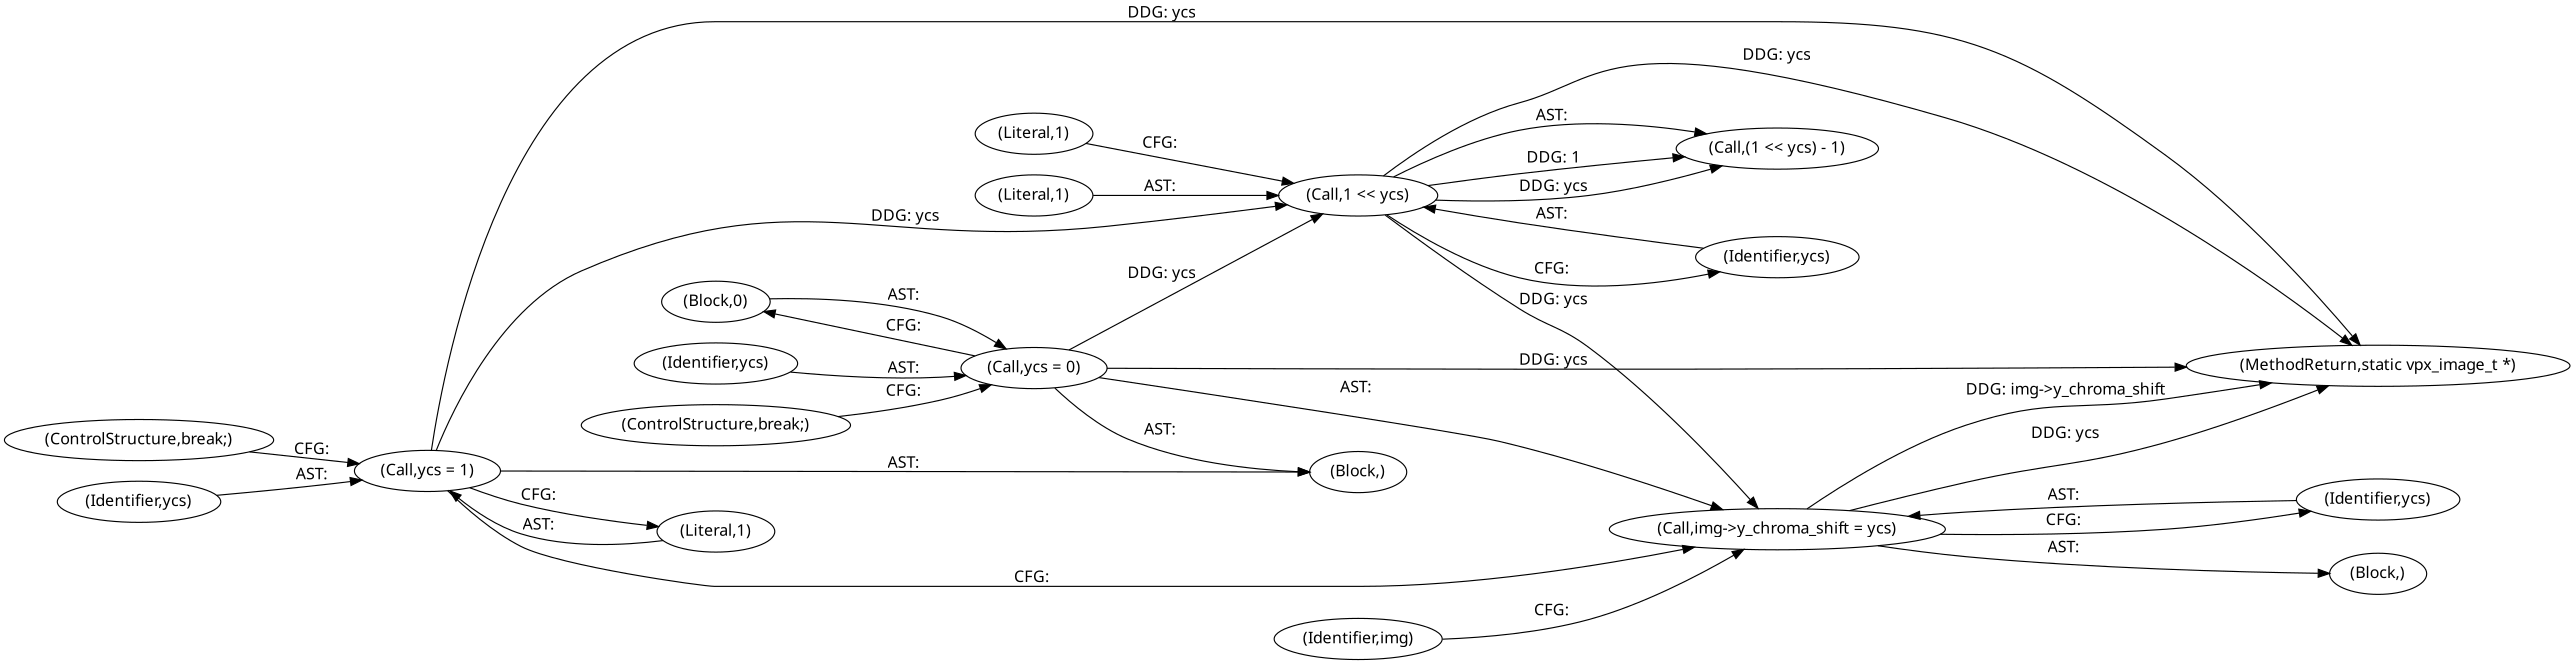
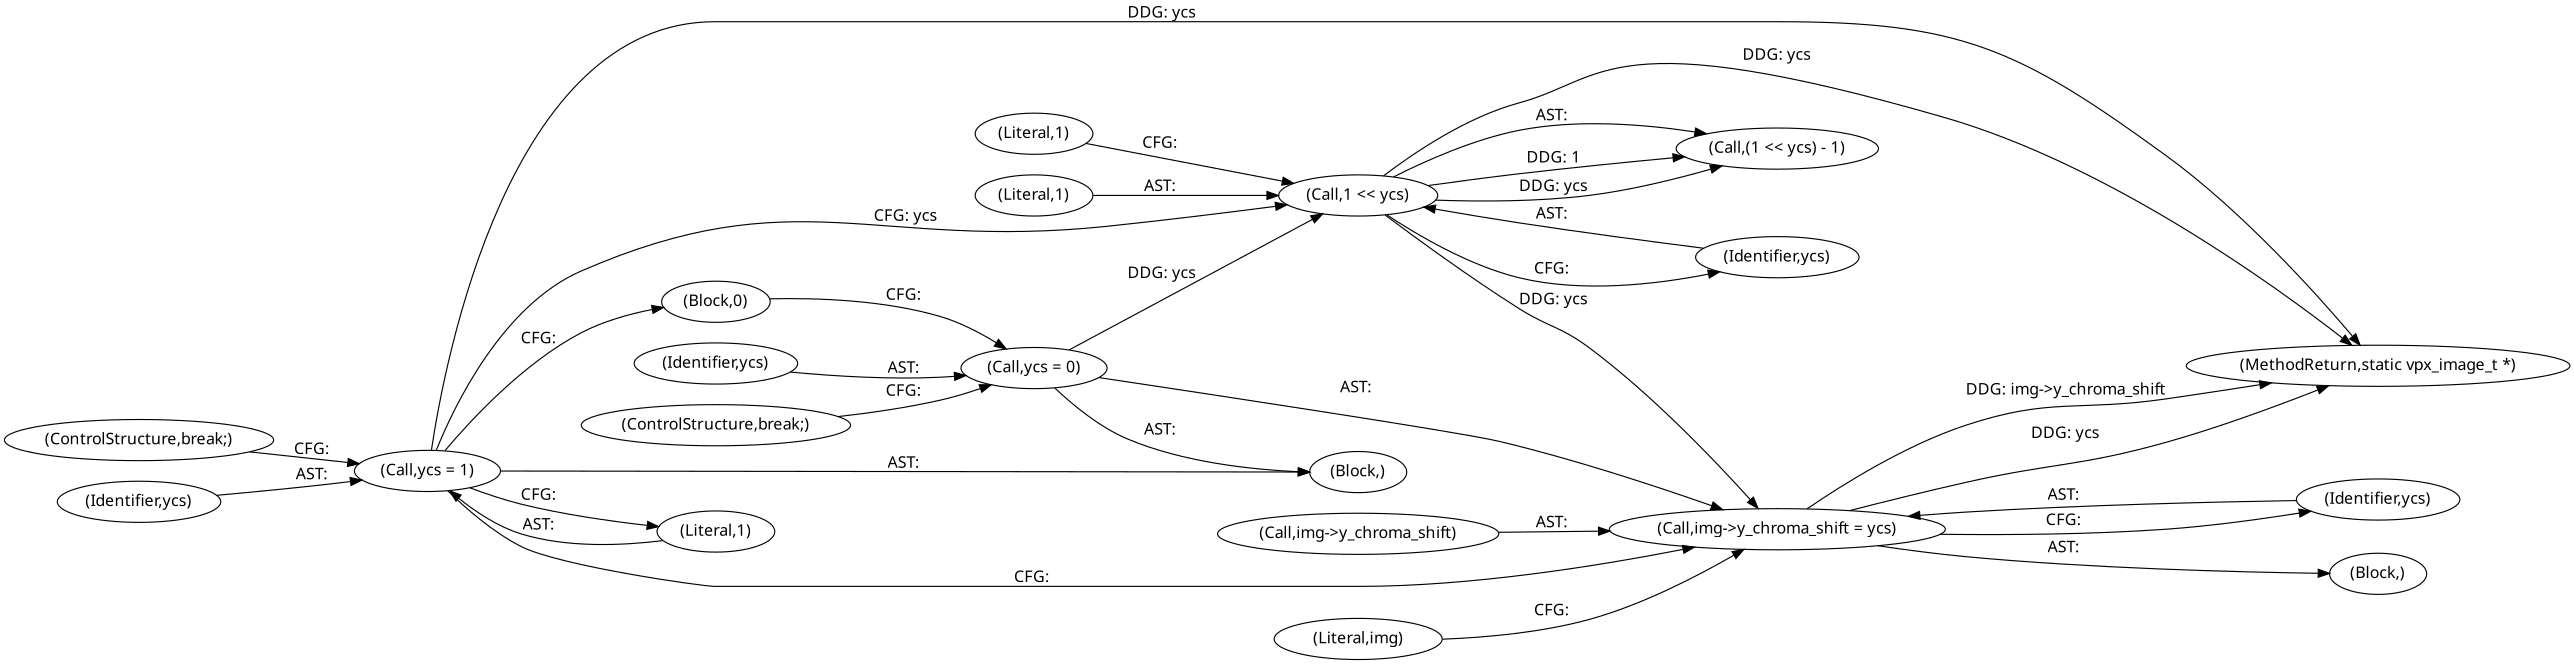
edge "(Call,ycs = 1)" -> "(Call,1 << ycs)": label "DDG: ycs" -> "CFG: ycs"
edge "(Block,0)" -> "(Call,ycs = 0)": label "AST: " -> "CFG: "
edge "(Call,ycs = 0)" -> "(Block,0)": now "(Call,ycs = 1)" -> "(Block,0)"
edge "(Call,ycs = 0)" -> "(MethodReturn,static vpx_image_t *)": removed, label "DDG: ycs"
node "(Call,img->y_chroma_shift)": added
node "(Identifier,img)": label "(Identifier,img)" -> "(Literal,img)"
